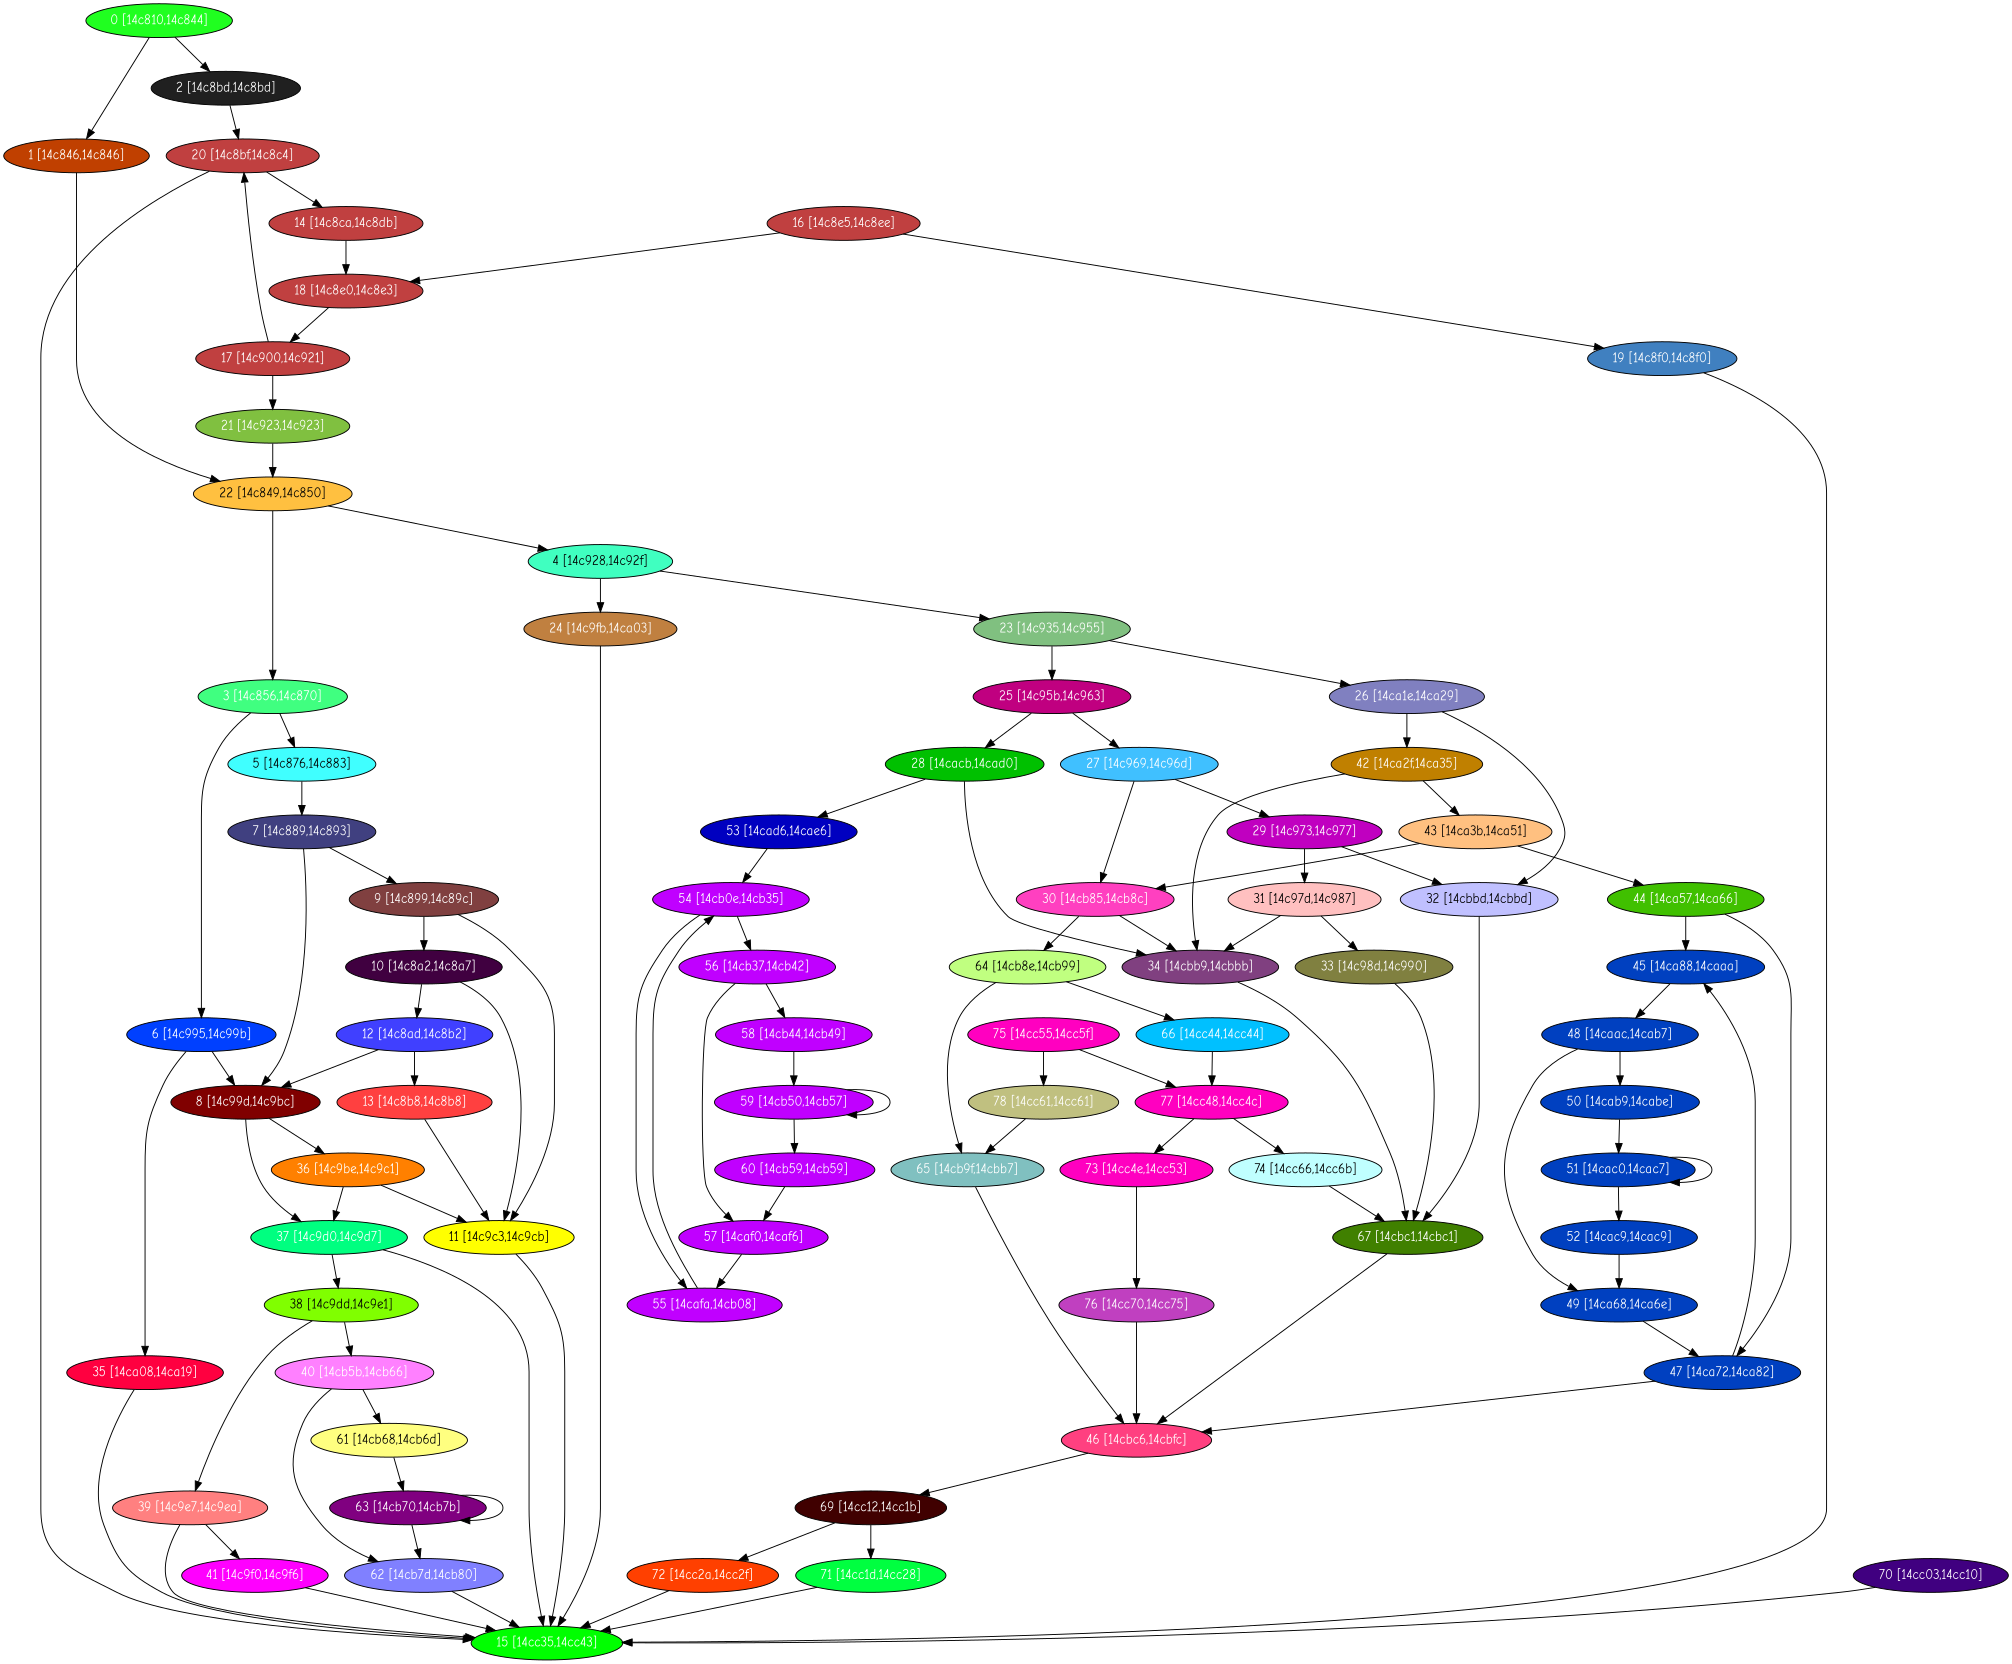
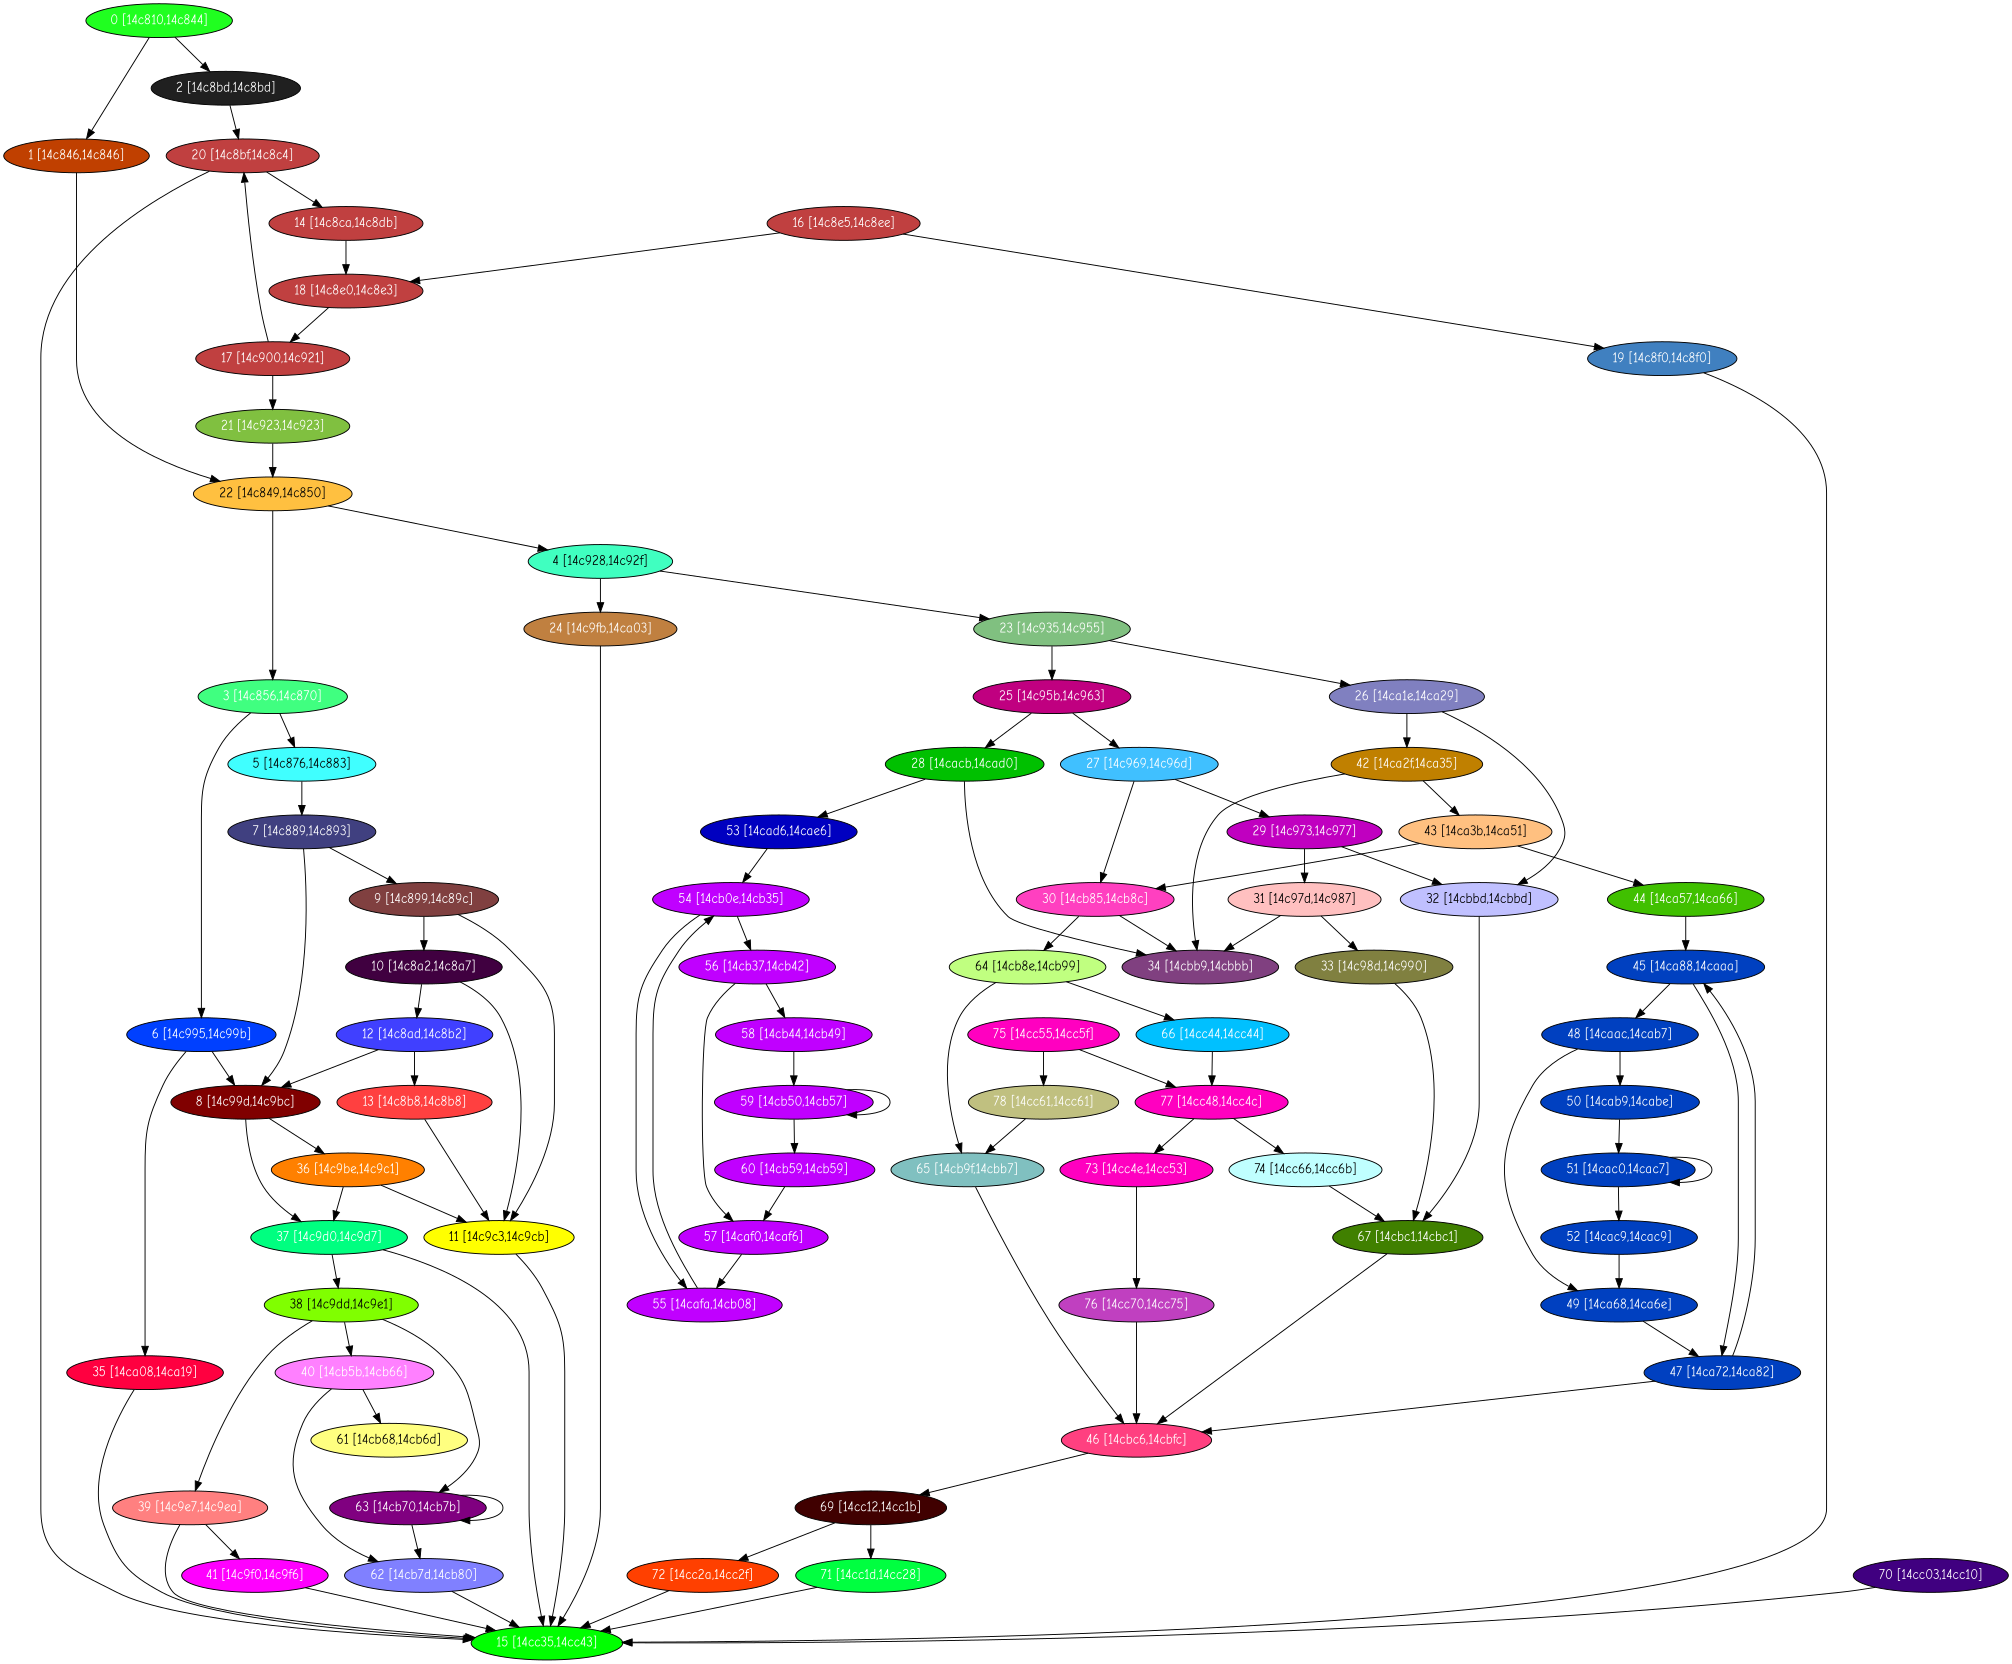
edge "34 [14cbb9,14cbbb]" -> "67 [14cbc1,14cbc1]": removed
edge "44 [14ca57,14ca66]" -> "47 [14ca72,14ca82]": now "45 [14ca88,14caaa]" -> "47 [14ca72,14ca82]"
edge "61 [14cb68,14cb6d]" -> "63 [14cb70,14cb7b]": now "38 [14c9dd,14c9e1]" -> "63 [14cb70,14cb7b]"
